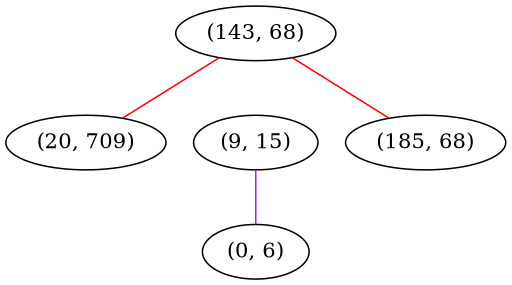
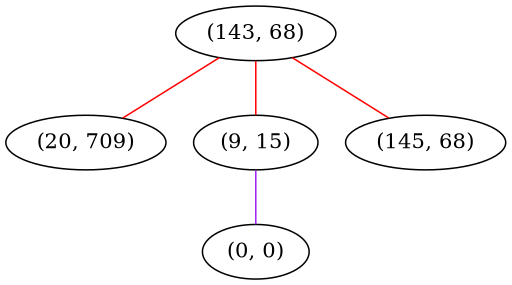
edge "(143, 68)" -- "(9, 15)": added
node "(185, 68)": label "(185, 68)" -> "(145, 68)"
node "(0, 6)": label "(0, 6)" -> "(0, 0)"
